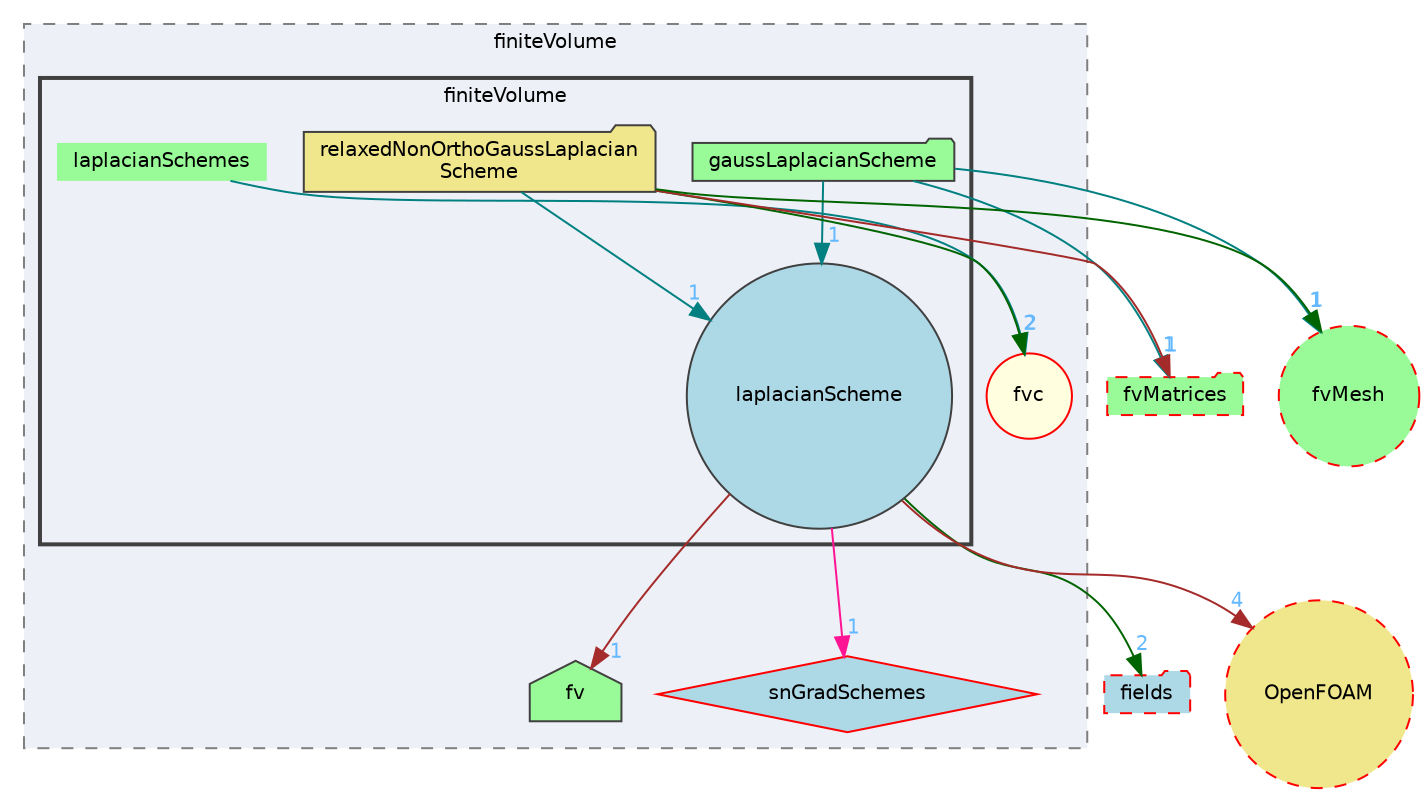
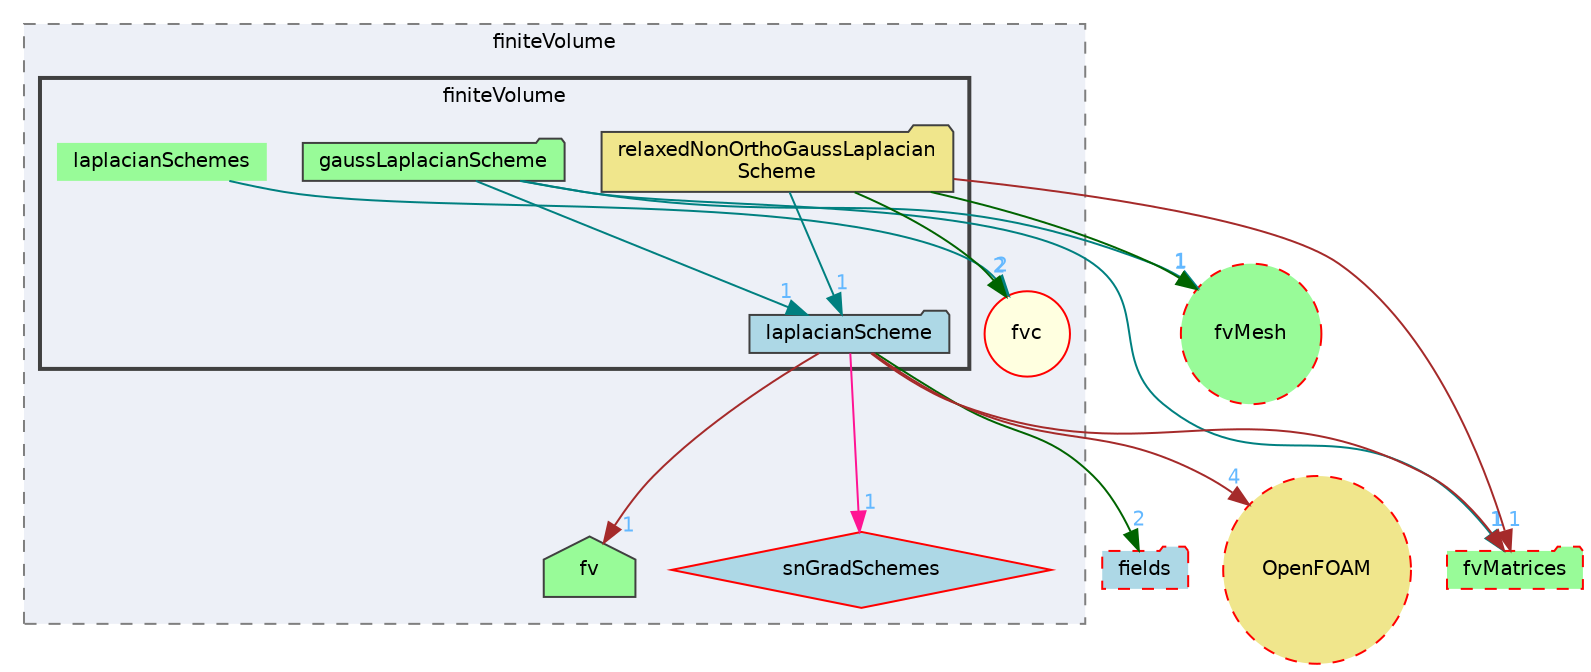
node "laplacianScheme": shape circle -> folder
edge "laplacianScheme" -> "fvMatrices": added
